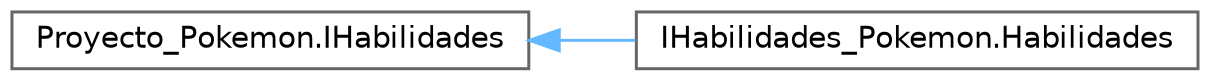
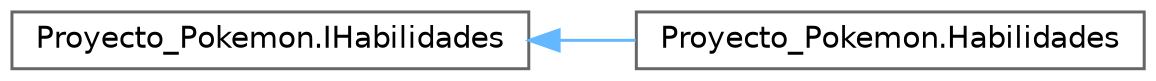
node "IHabilidades_Pokemon.Habilidades": label "IHabilidades_Pokemon.Habilidades" -> "Proyecto_Pokemon.Habilidades"
